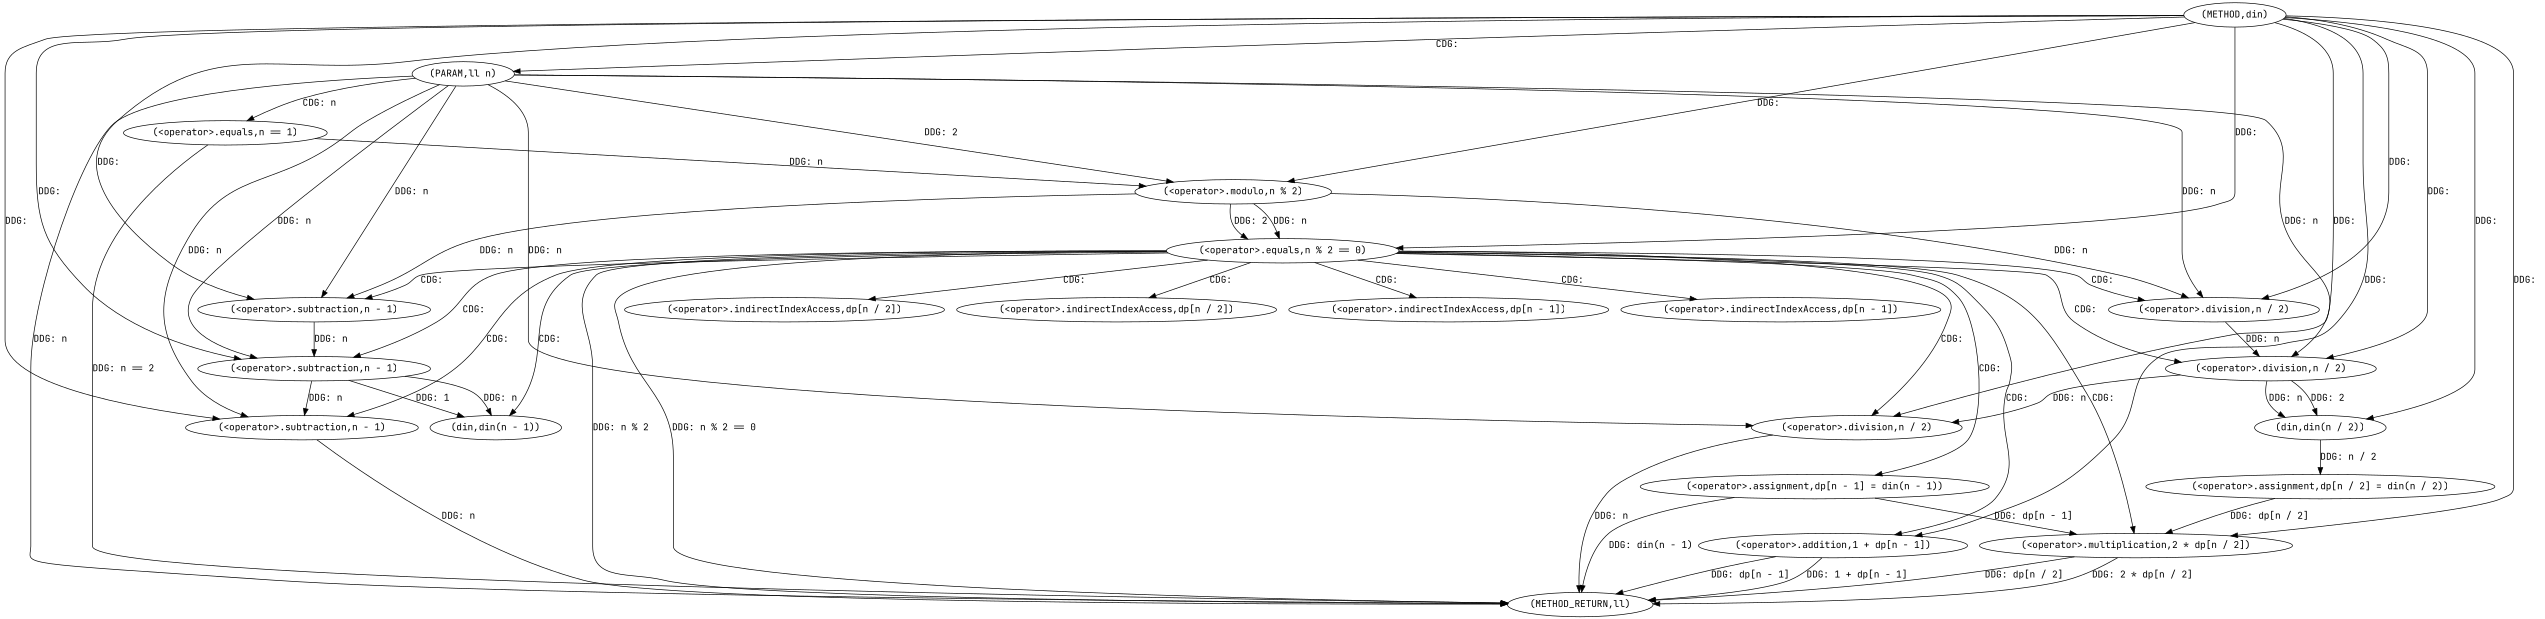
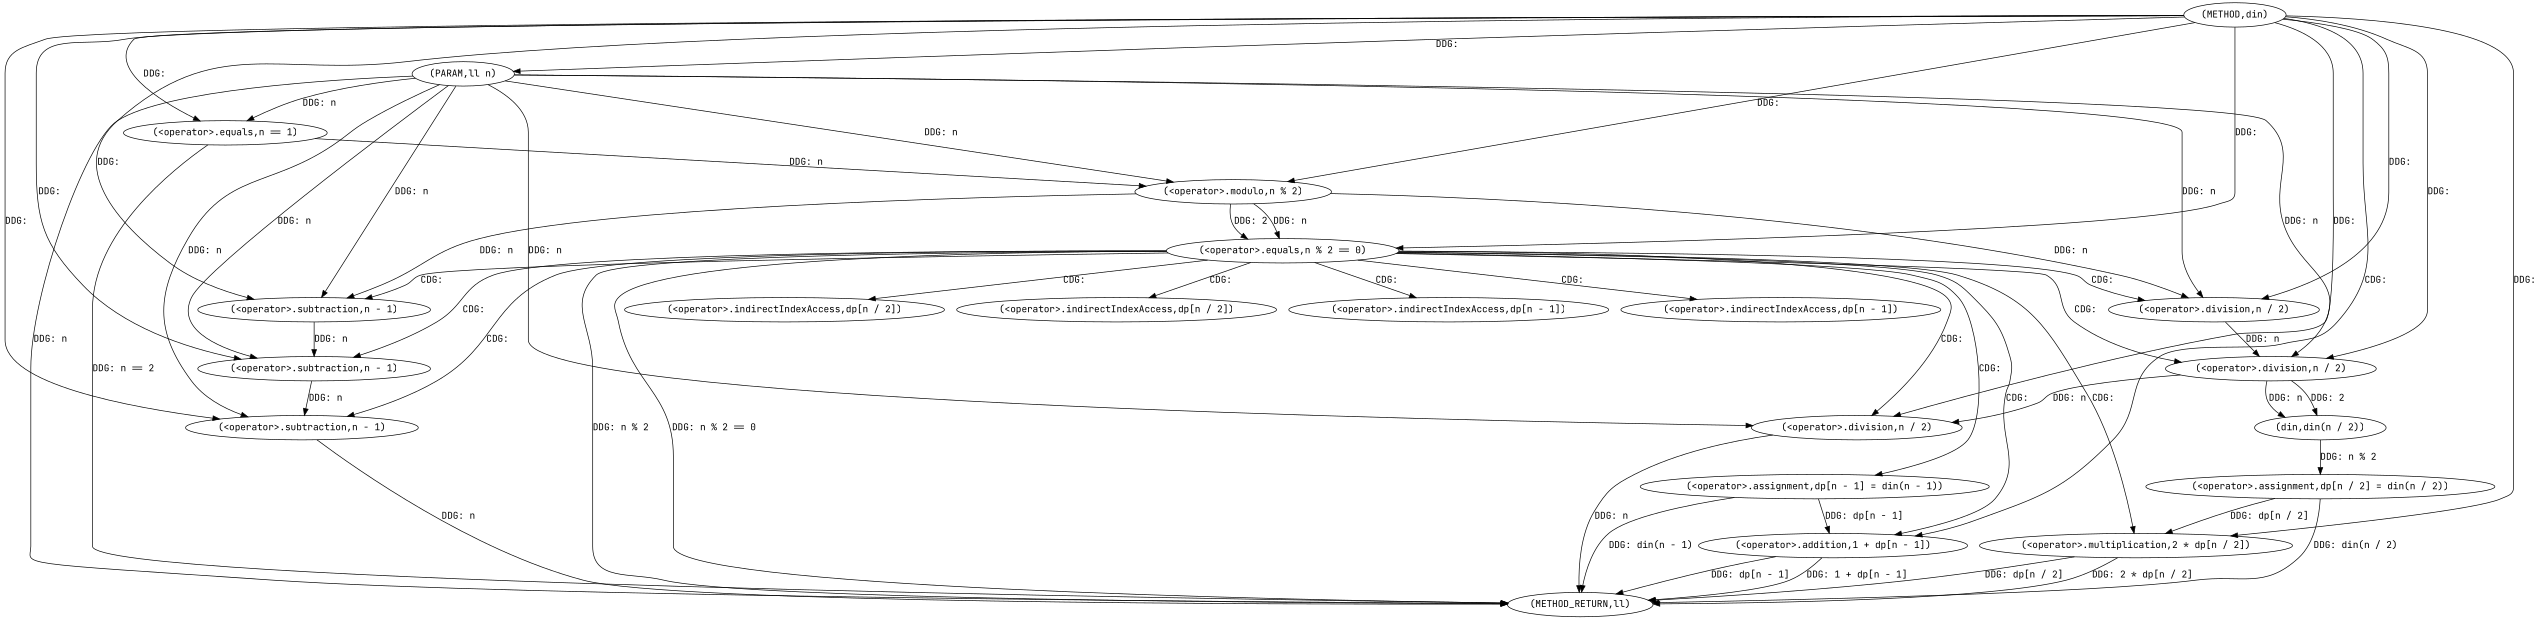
edge "(METHOD,din)" -> "(PARAM,ll n)": label "CDG: " -> "DDG: "
edge "(PARAM,ll n)" -> "(<operator>.equals,n == 1)": label "CDG: n" -> "DDG: n"
edge "(PARAM,ll n)" -> "(<operator>.modulo,n % 2)": label "DDG: 2" -> "DDG: n"
edge "(METHOD,din)" -> "(din,din(n / 2))": now "(METHOD,din)" -> "(<operator>.equals,n == 1)"
edge "(METHOD,din)" -> "(<operator>.addition,1 + dp[n - 1])": label "DDG: " -> "CDG: "
node "(din,din(n - 1))": removed
edge "(din,din(n / 2))" -> "(<operator>.assignment,dp[n / 2] = din(n / 2))": label "DDG: n / 2" -> "DDG: n % 2"
edge "(<operator>.assignment,dp[n - 1] = din(n - 1))" -> "(<operator>.multiplication,2 * dp[n / 2])": now "(<operator>.assignment,dp[n - 1] = din(n - 1))" -> "(<operator>.addition,1 + dp[n - 1])"
edge "(<operator>.assignment,dp[n / 2] = din(n / 2))" -> "(METHOD_RETURN,ll)": added, label "DDG: din(n / 2)"
